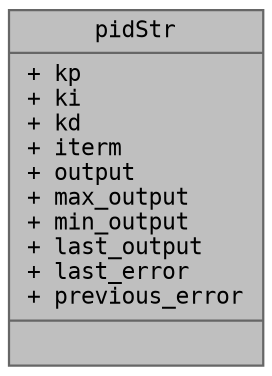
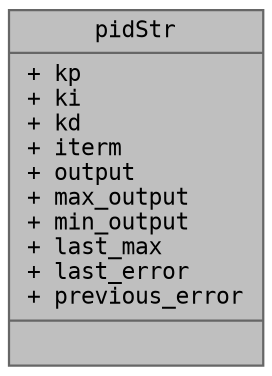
node "pidStr": text "+ last_output" -> "+ last_max"
